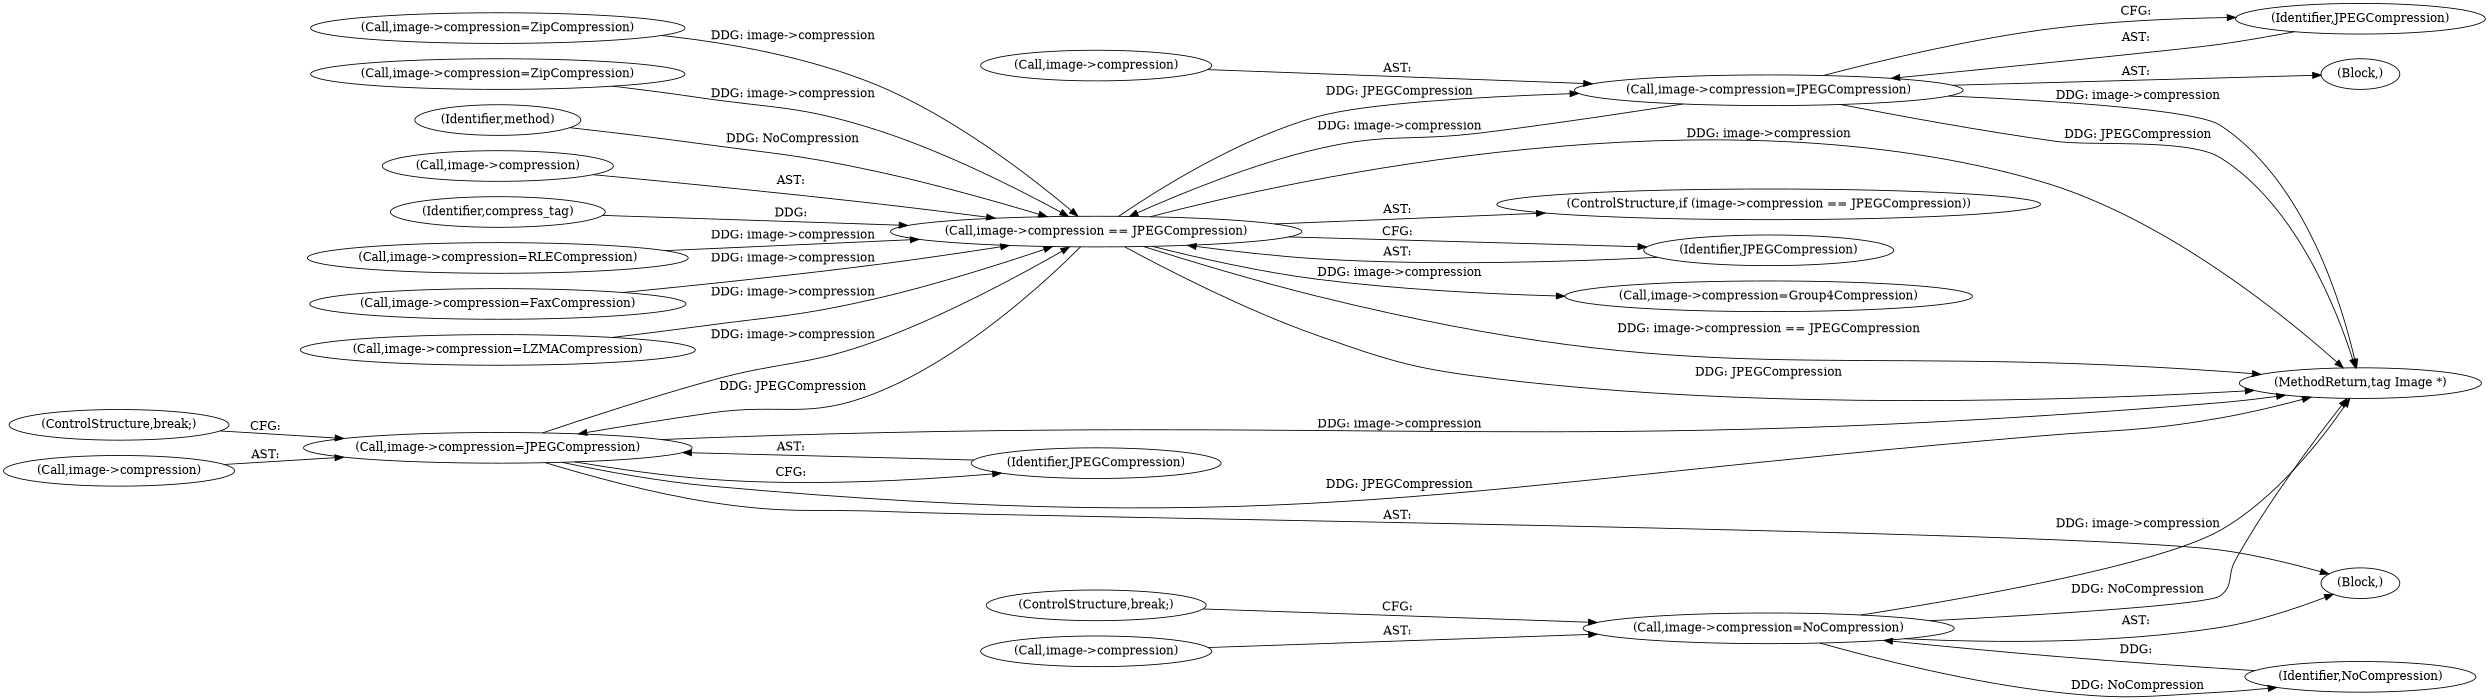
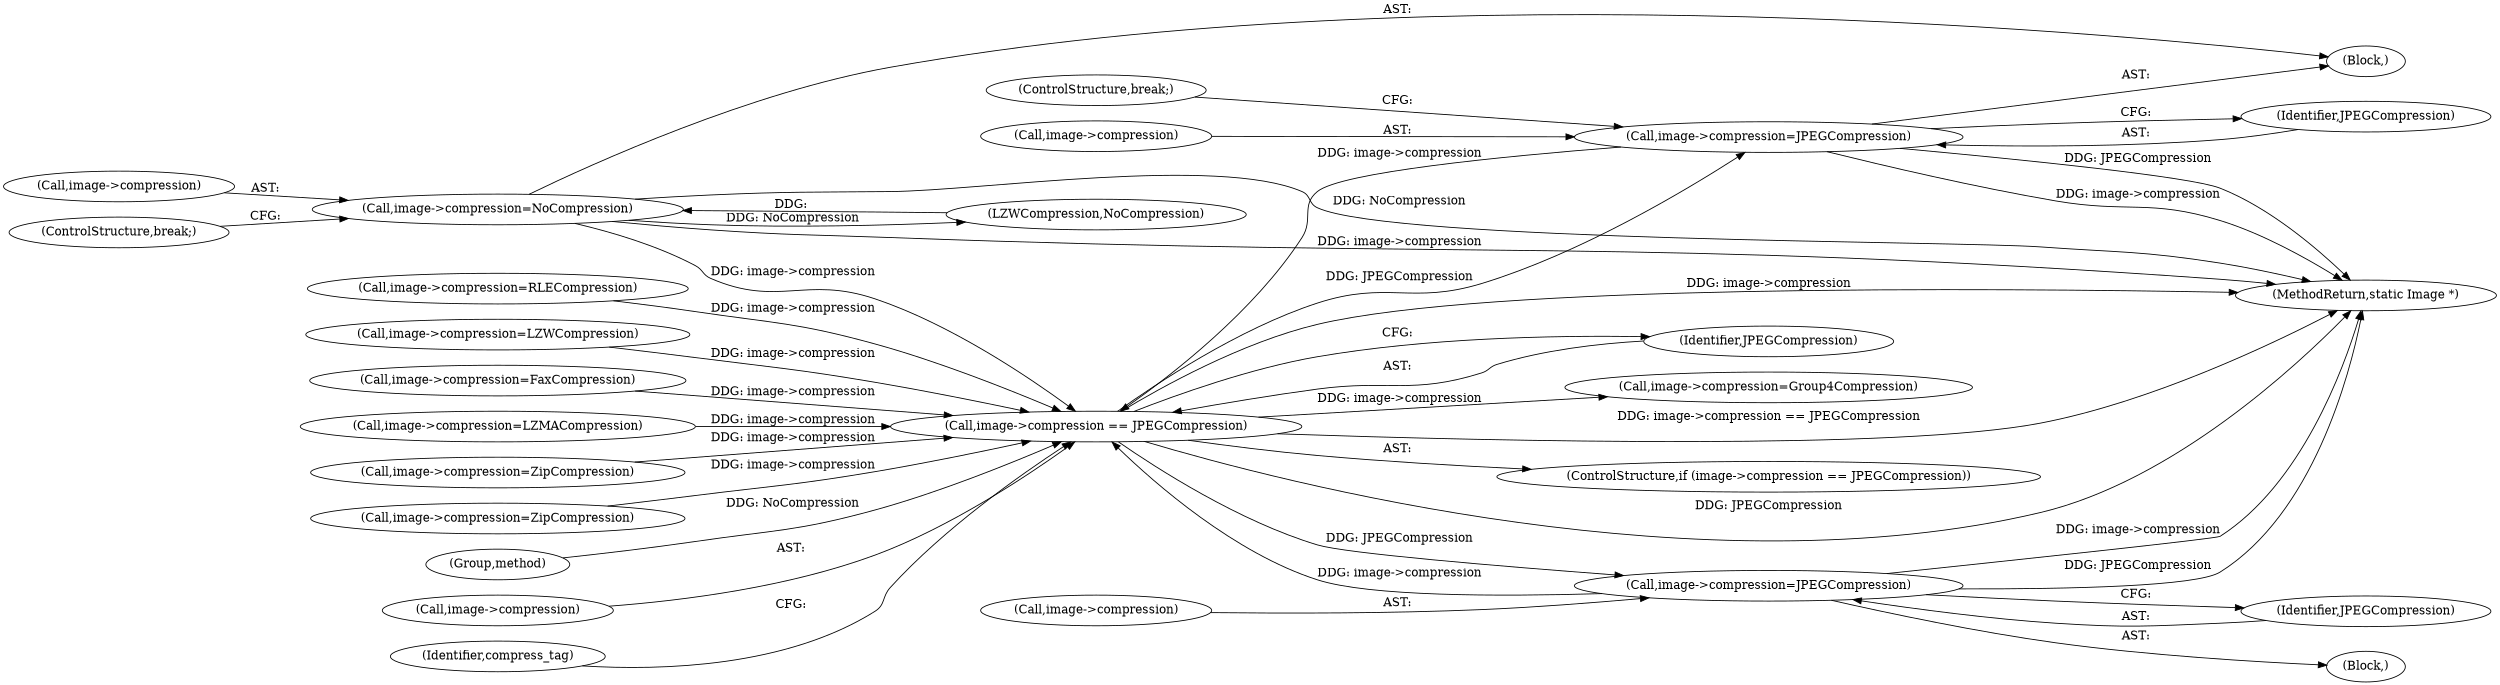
node "(Identifier,method)": label "(Identifier,method)" -> "(Group,method)"
edge "(Identifier,compress_tag)" -> "(Call,image->compression == JPEGCompression)": label "DDG: " -> "CFG: "
edge "(Call,image->compression=NoCompression)" -> "(Call,image->compression == JPEGCompression)": added, label "DDG: image->compression"
node "(Call,image->compression=LZWCompression)": added
node "(MethodReturn,tag Image *)": label "(MethodReturn,tag Image *)" -> "(MethodReturn,static Image *)"
node "(Identifier,NoCompression)": label "(Identifier,NoCompression)" -> "(LZWCompression,NoCompression)"
